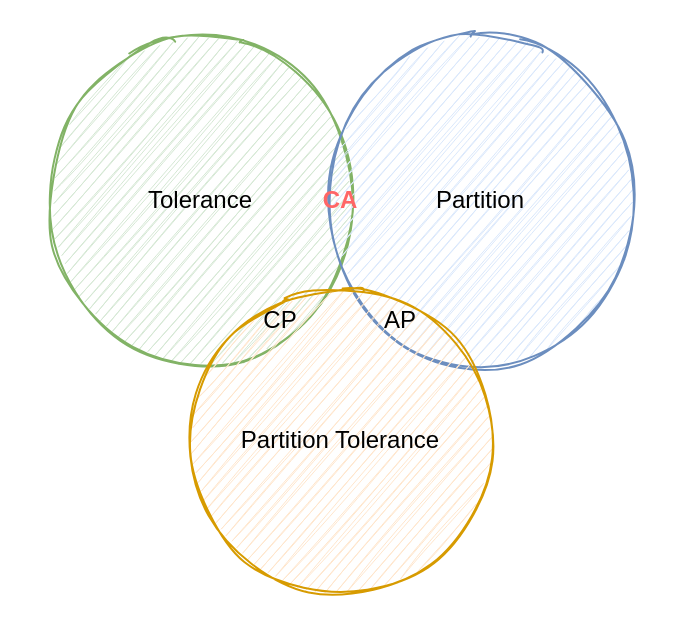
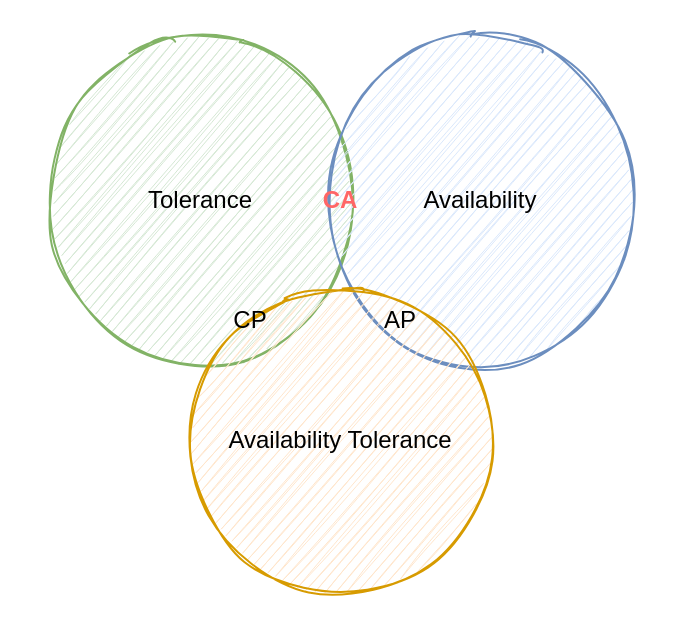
node "Partition": label "Partition" -> "Availability"
node "CP": moved (281, 321) -> (251, 321)
node "Partition Tolerance": label "Partition Tolerance" -> "Availability Tolerance"
